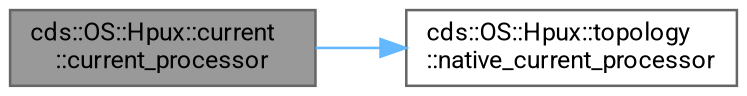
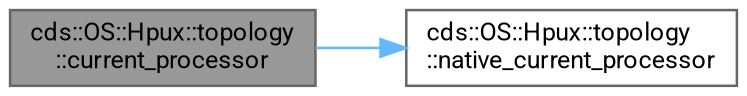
node "cds::OS::Hpux::current ::current_processor": label "cds::OS::Hpux::current ::current_processor" -> "cds::OS::Hpux::topology ::current_processor"
